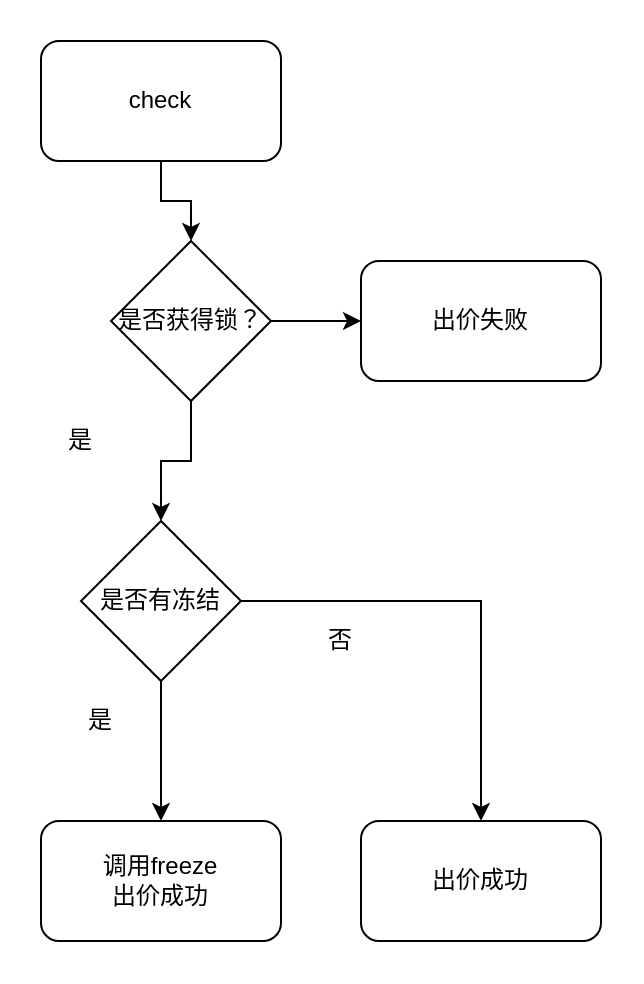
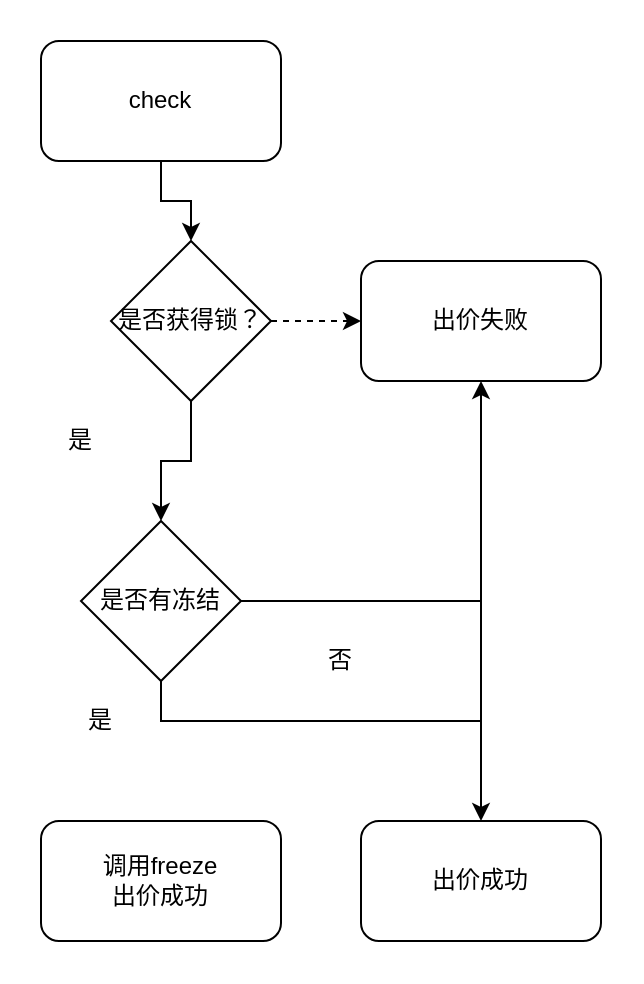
edge "是否获得锁？" -> "出价失败": style solid -> dashed
node "否": moved (341, 641) -> (341, 661)
edge "是否有冻结" -> "调用freeze 出价成功": now "是否有冻结" -> "出价失败"
